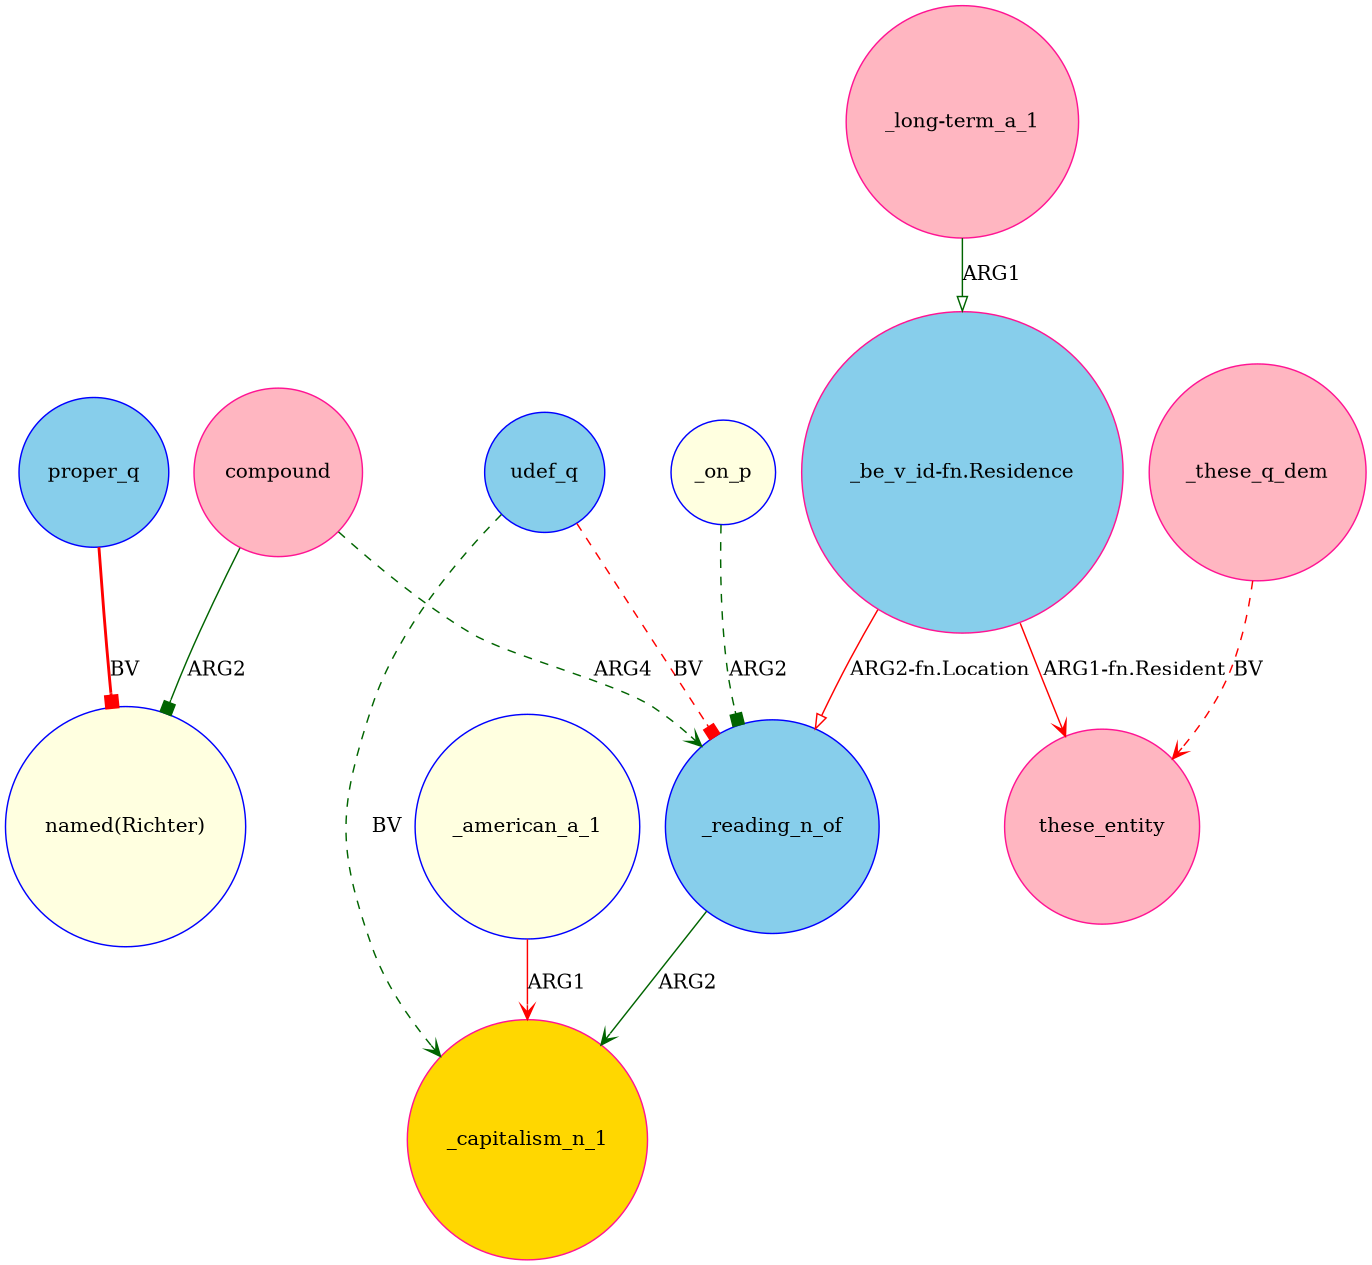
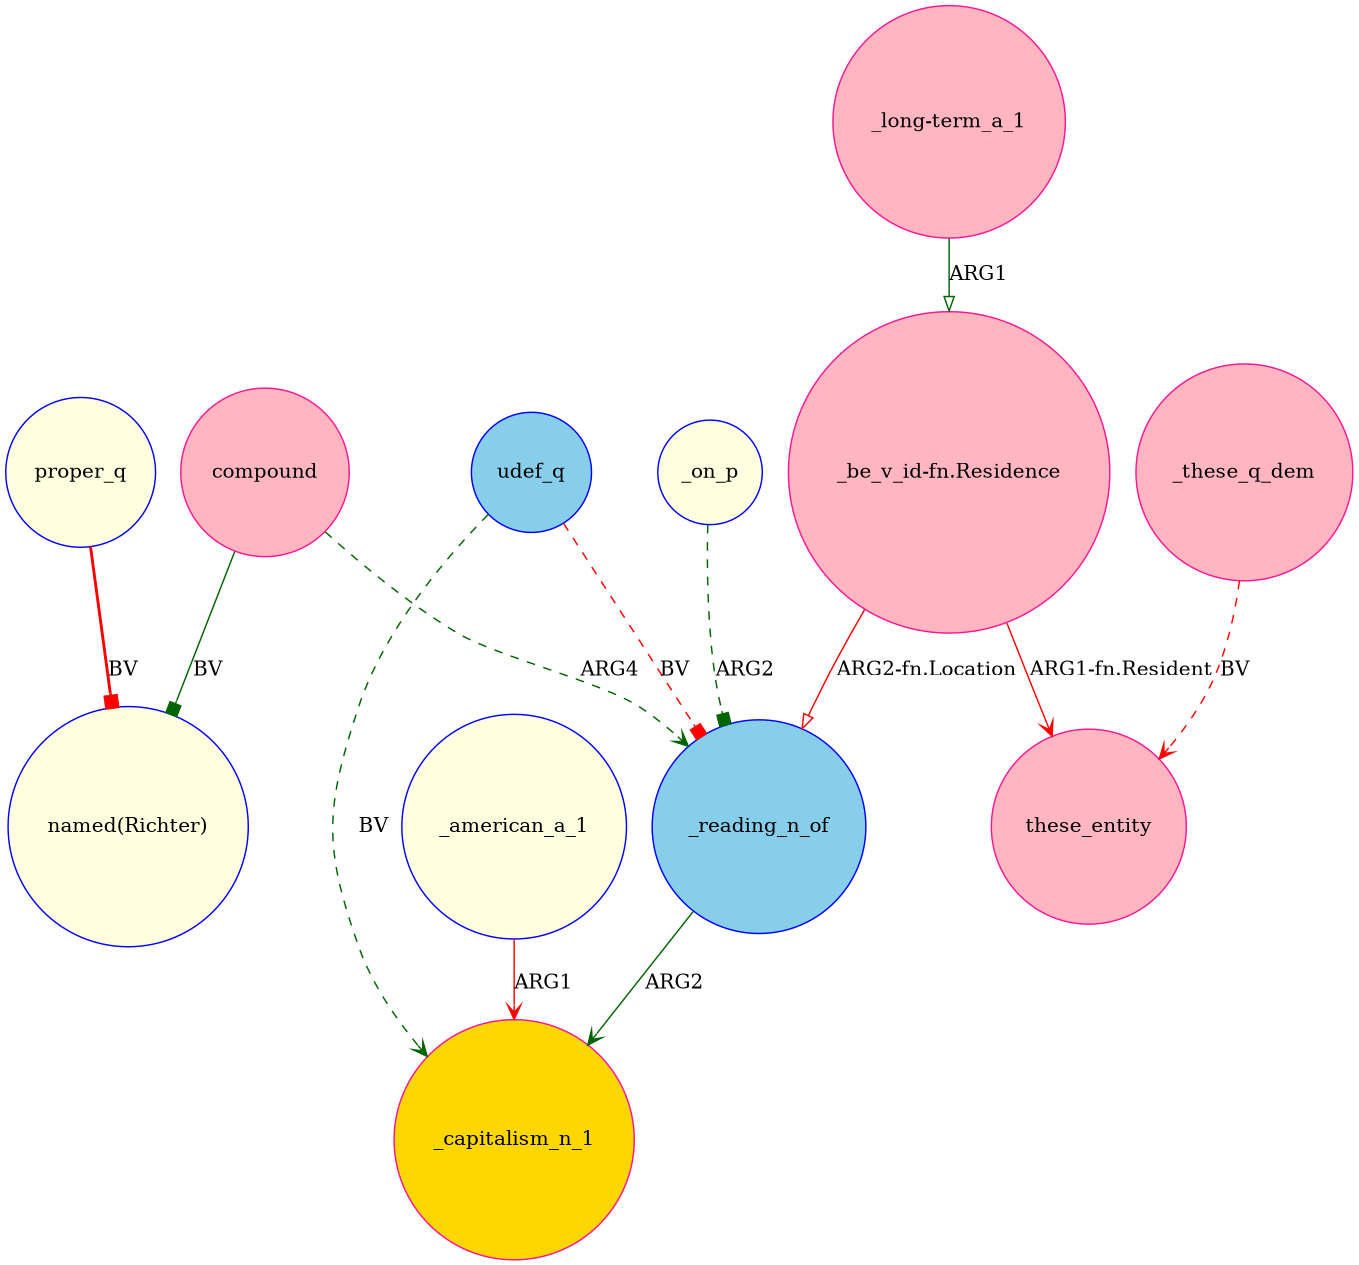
node "proper_q": fillcolor skyblue -> lightyellow
node "_be_v_id-fn.Residence": fillcolor skyblue -> lightpink
edge "compound" -> "named(Richter)": label "ARG2" -> "BV"
